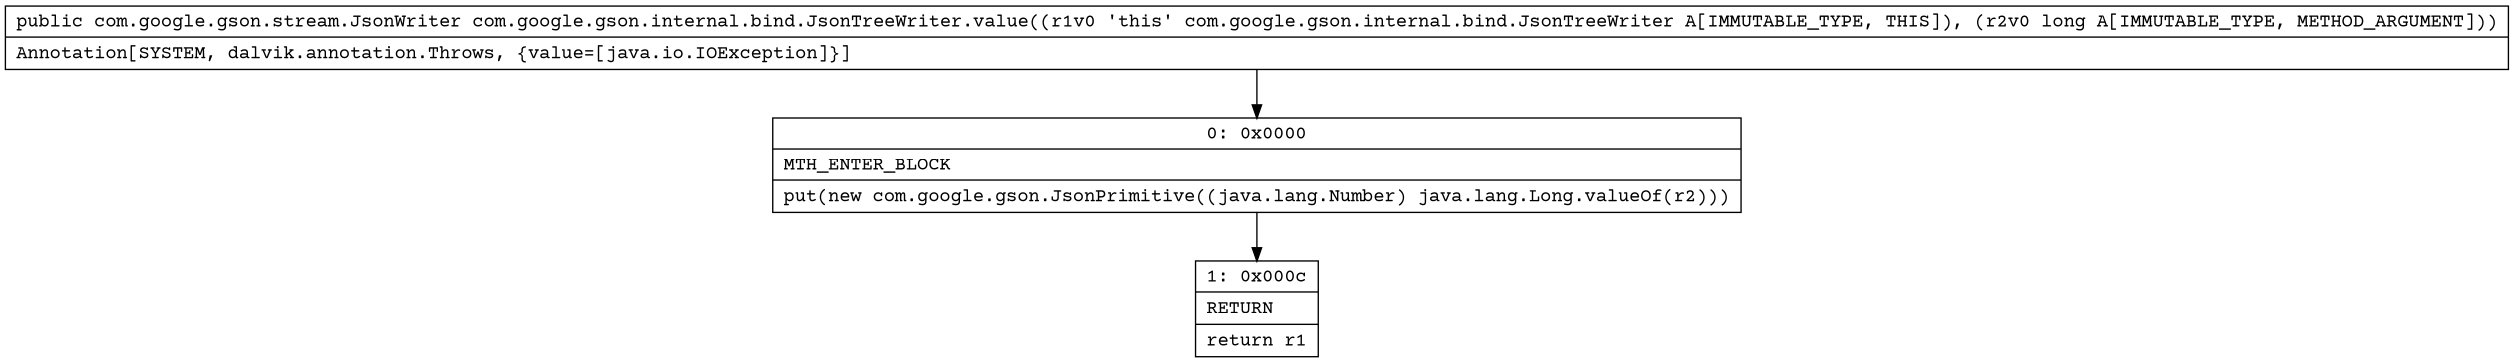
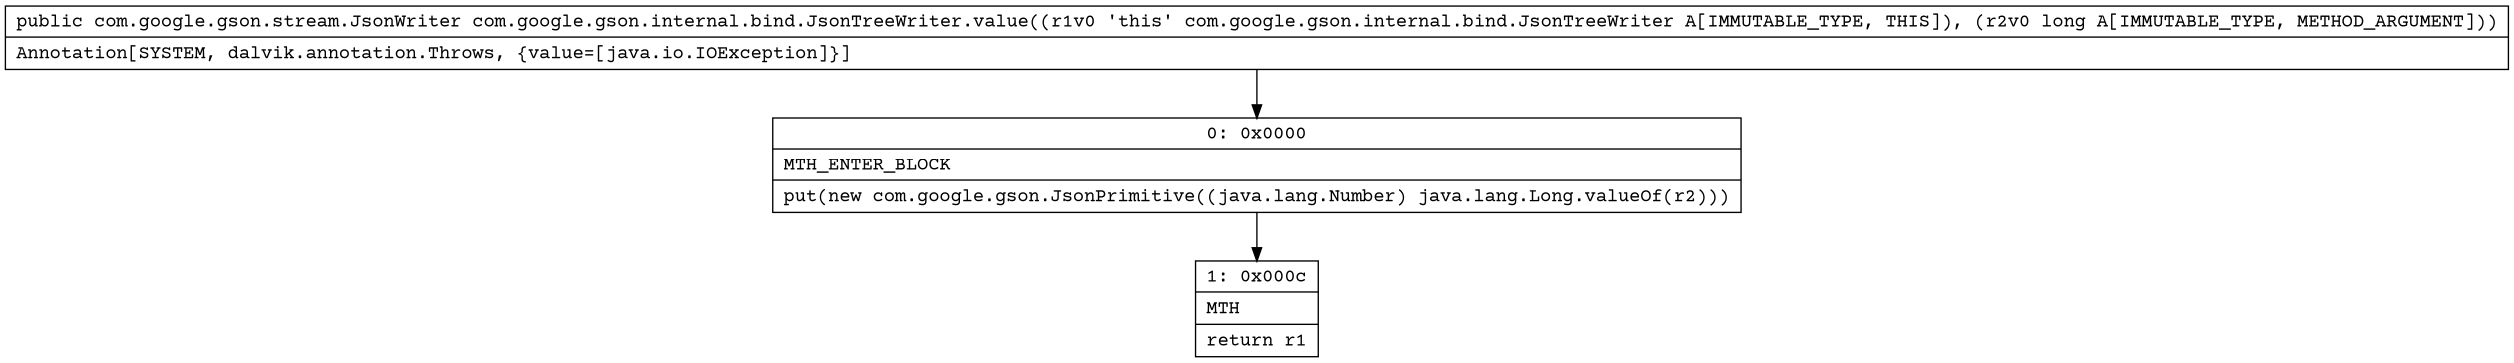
node "1: 0x000c": text "RETURN" -> "MTH"
